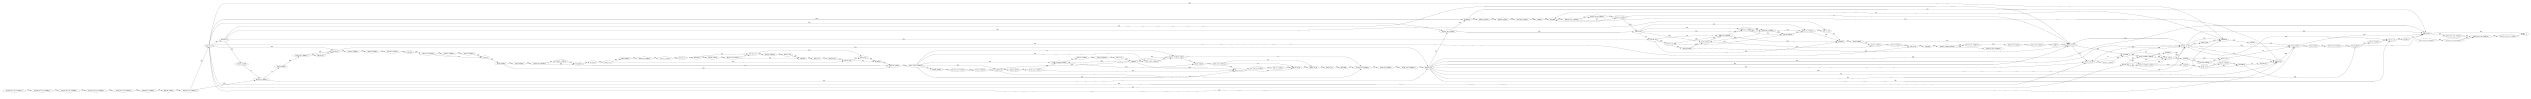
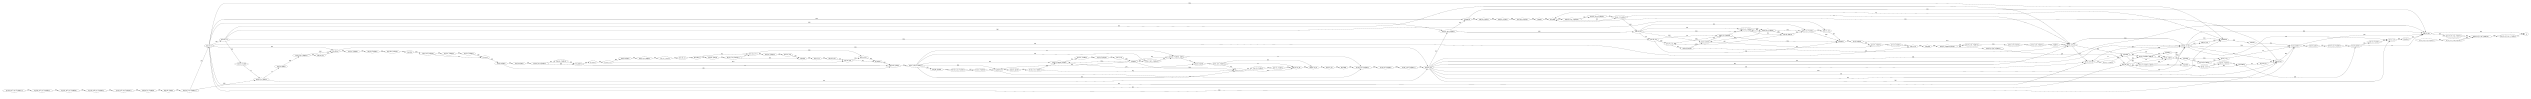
edge "strb w26 , [ x24 , # address ]" -> "mov x0 , x19": added, label "CFG"
